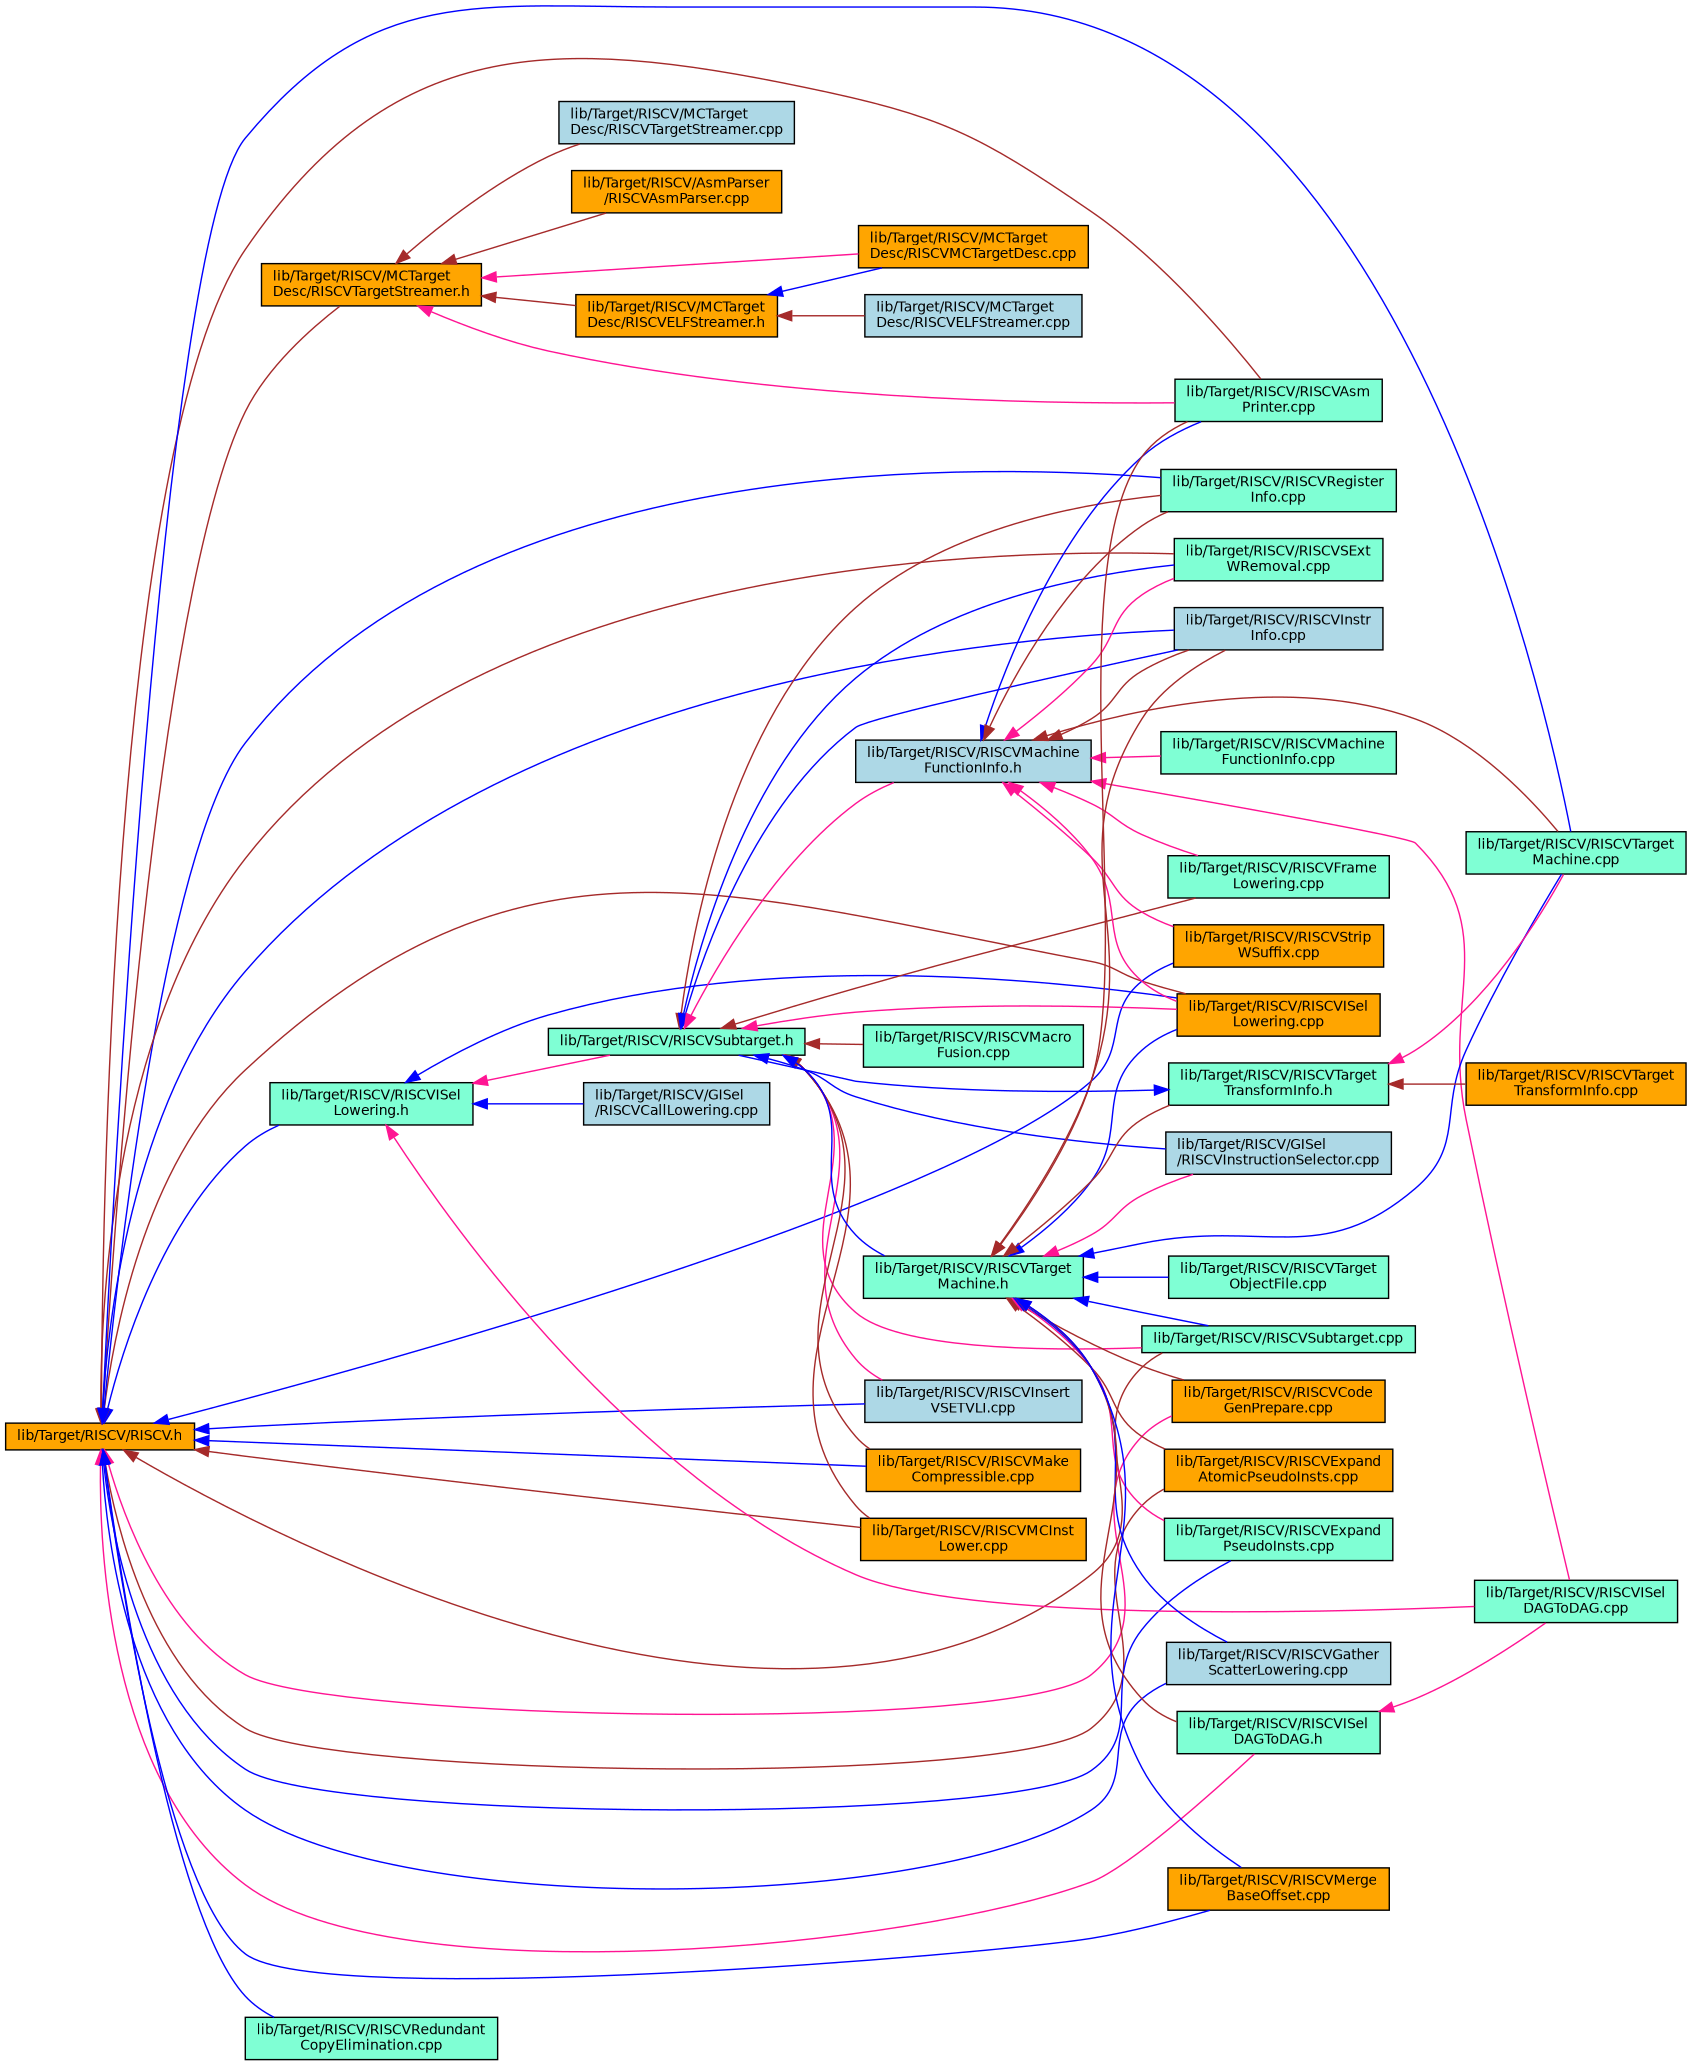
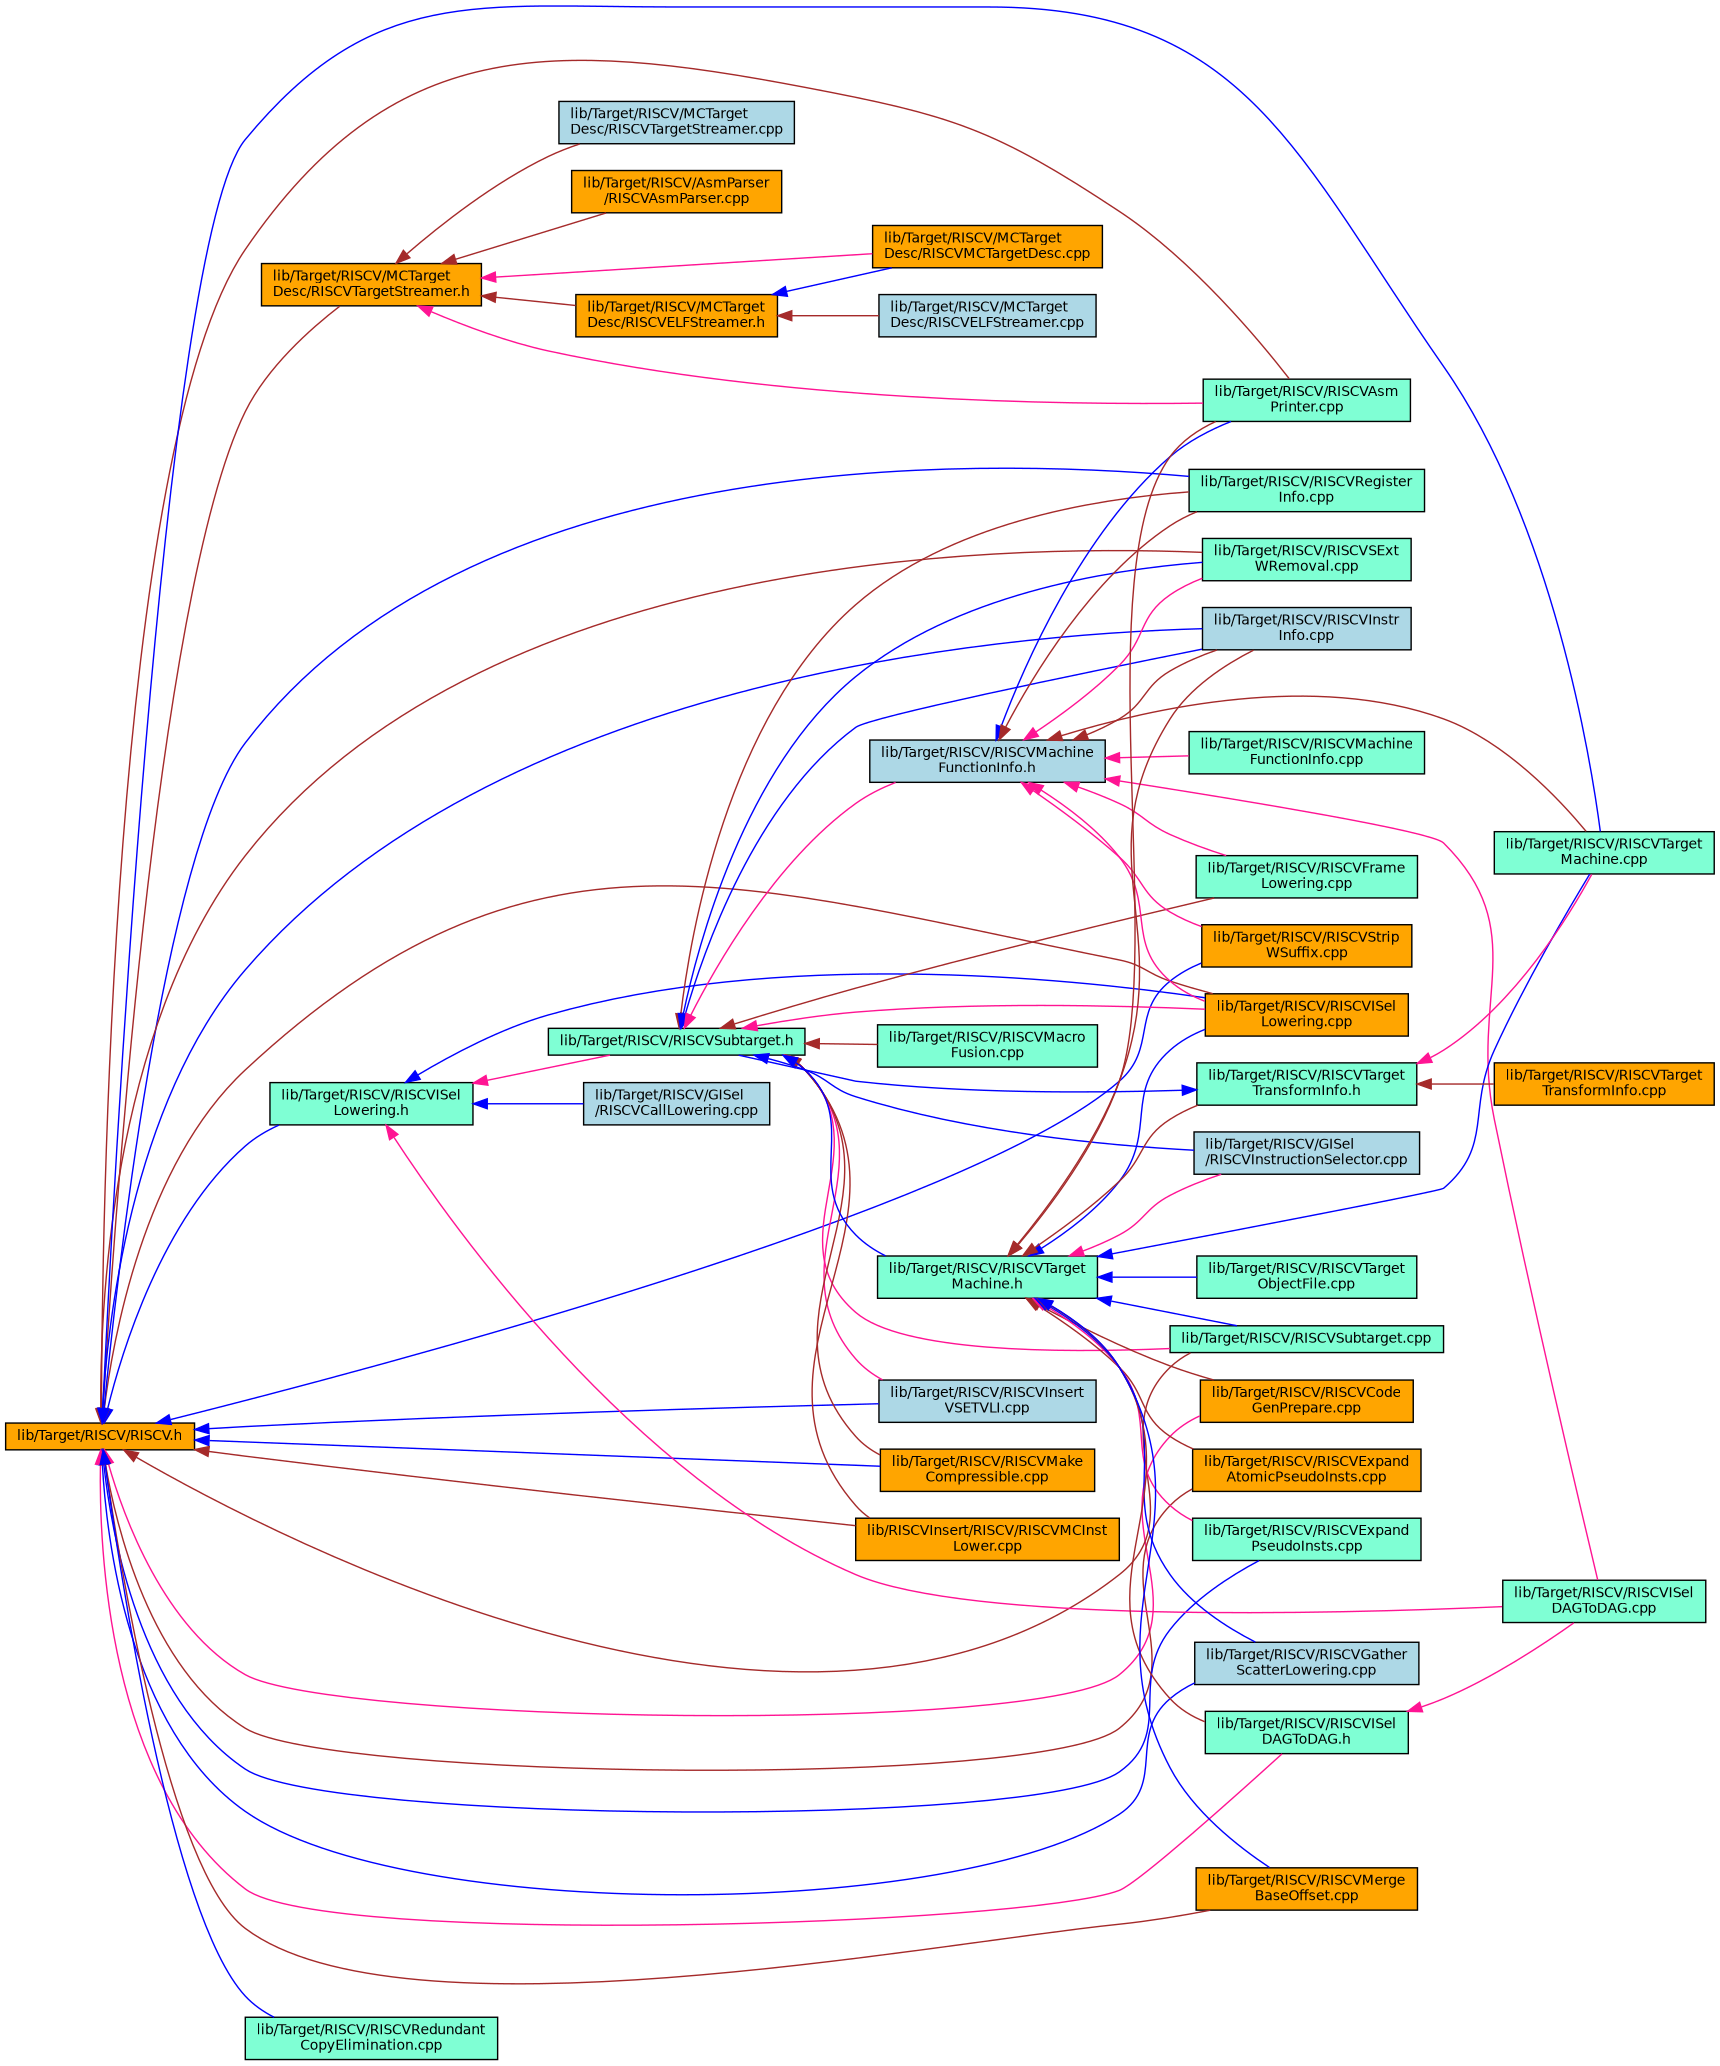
node "lib/Target/RISCV/RISCVMCInst Lower.cpp": label "lib/Target/RISCV/RISCVMCInst Lower.cpp" -> "lib/RISCVInsert/RISCV/RISCVMCInst Lower.cpp"
edge "lib/Target/RISCV/RISCVMerge BaseOffset.cpp" -> "lib/Target/RISCV/RISCV.h": color blue -> brown
